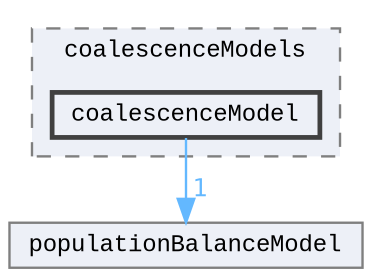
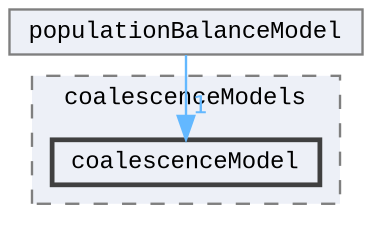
edge "coalescenceModel" -> "populationBalanceModel": reversed
